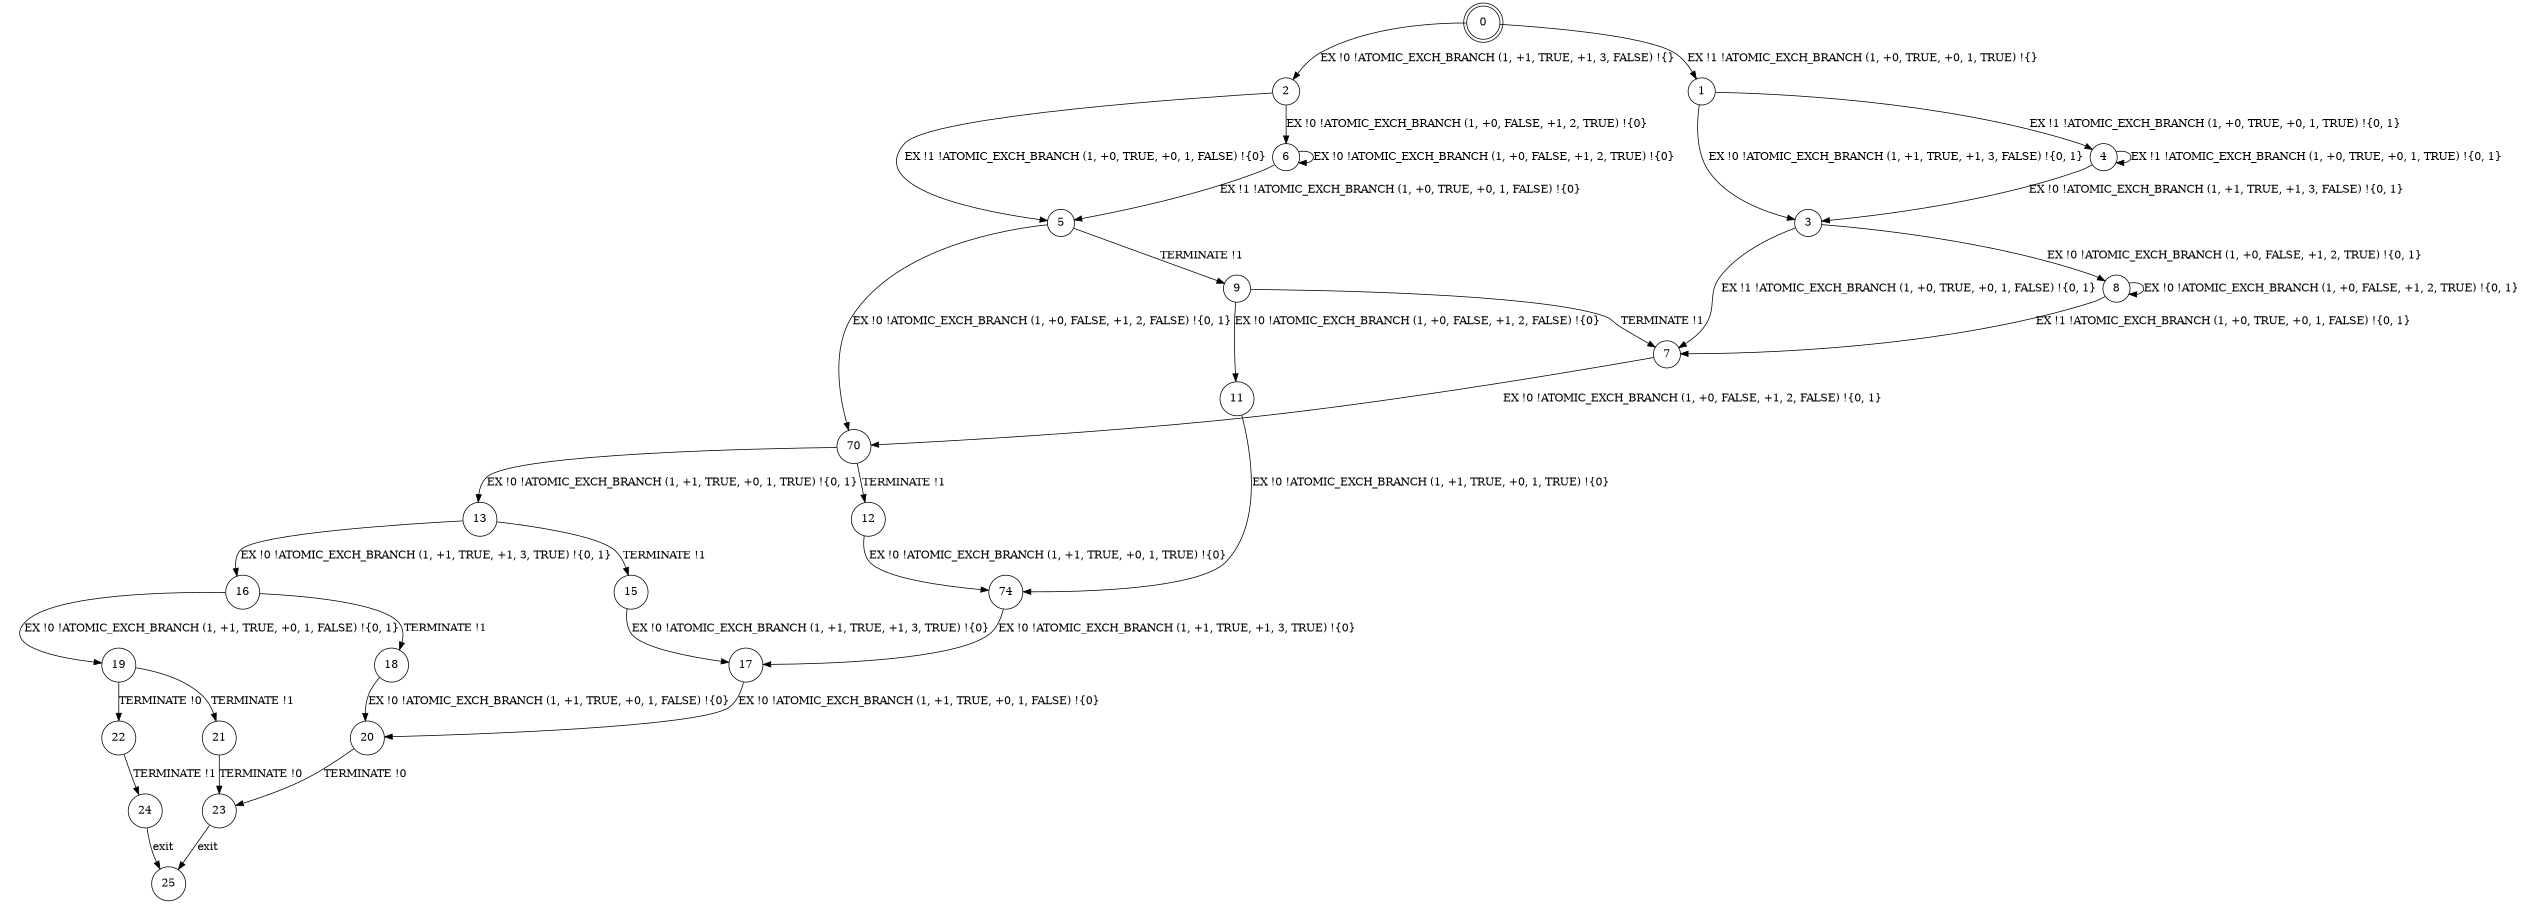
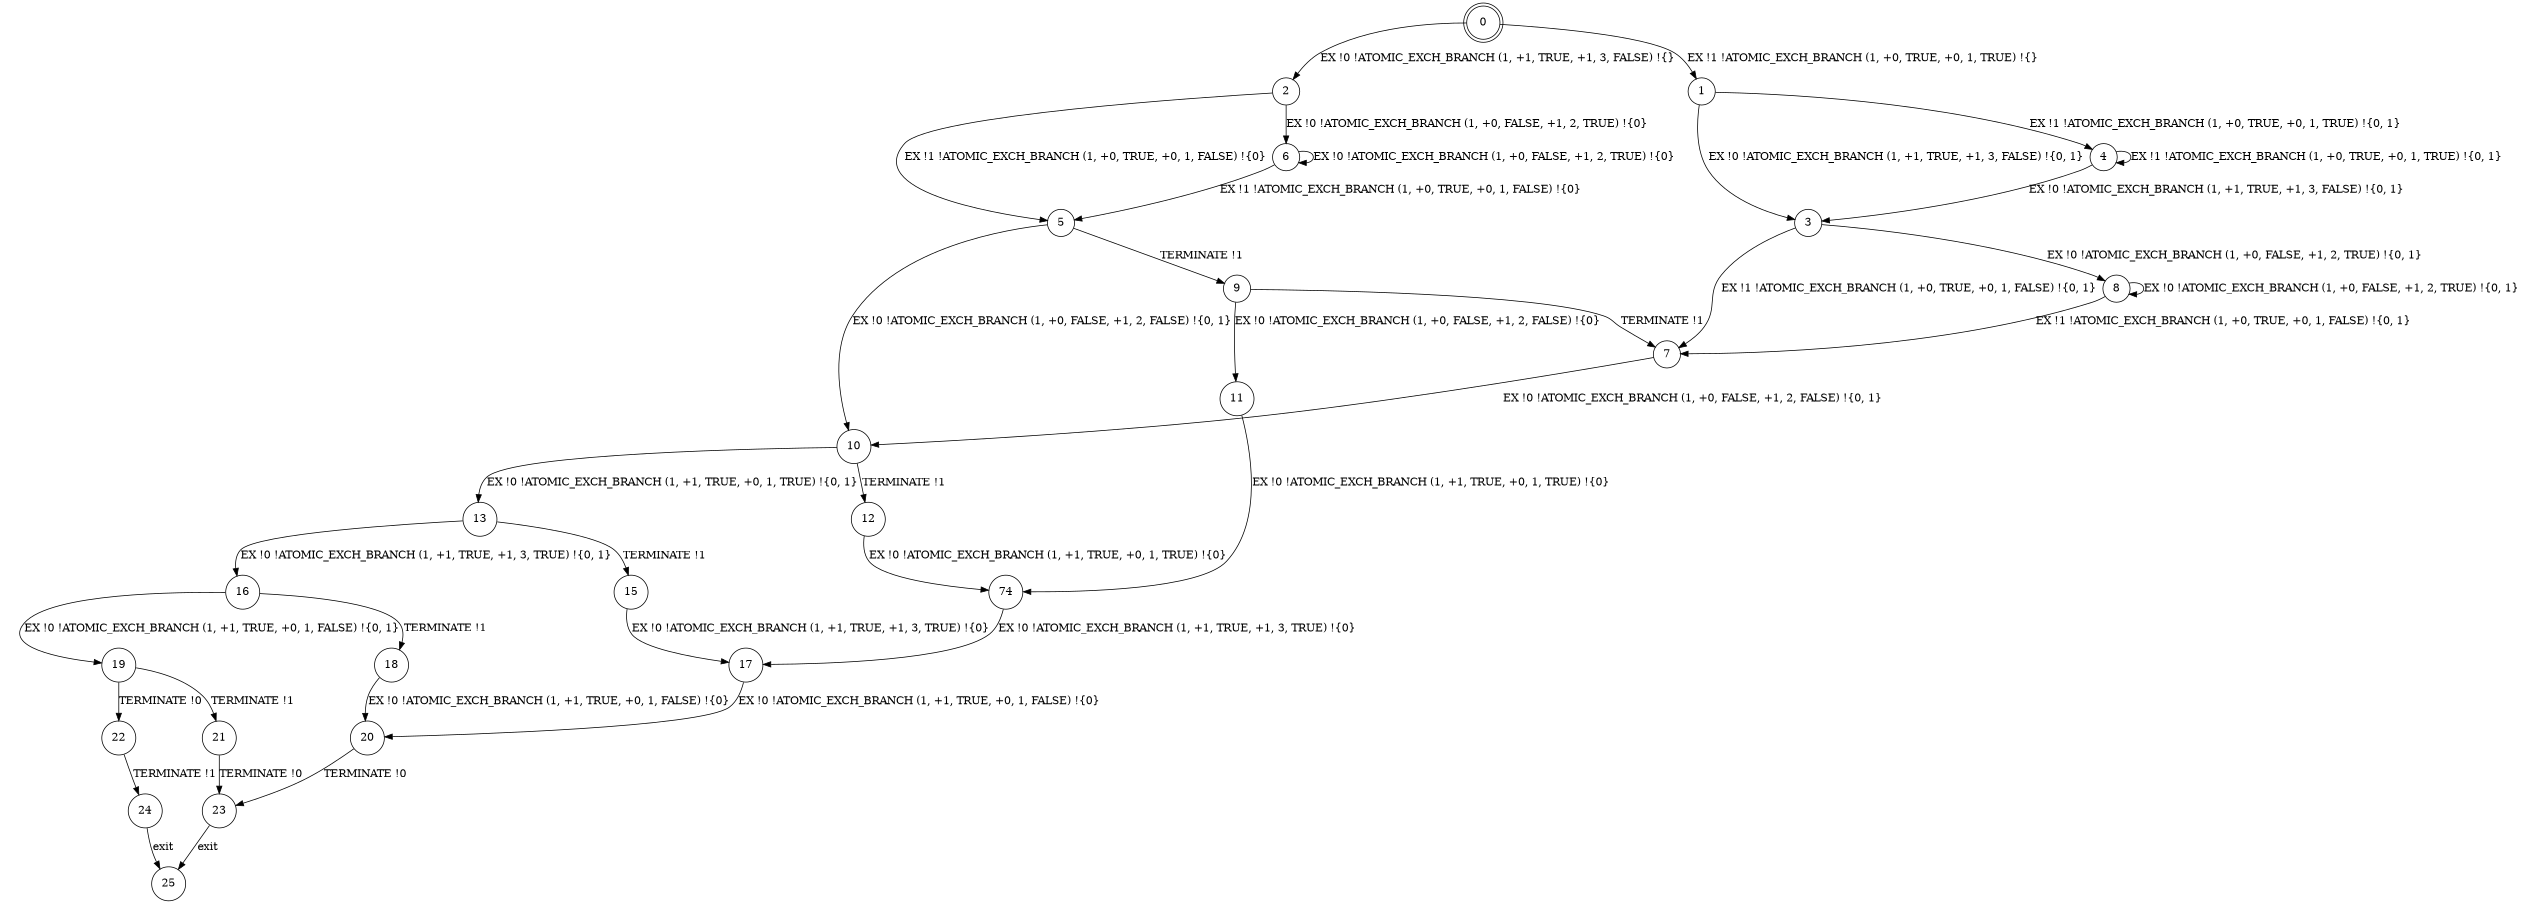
node "70": label "70" -> "10"
